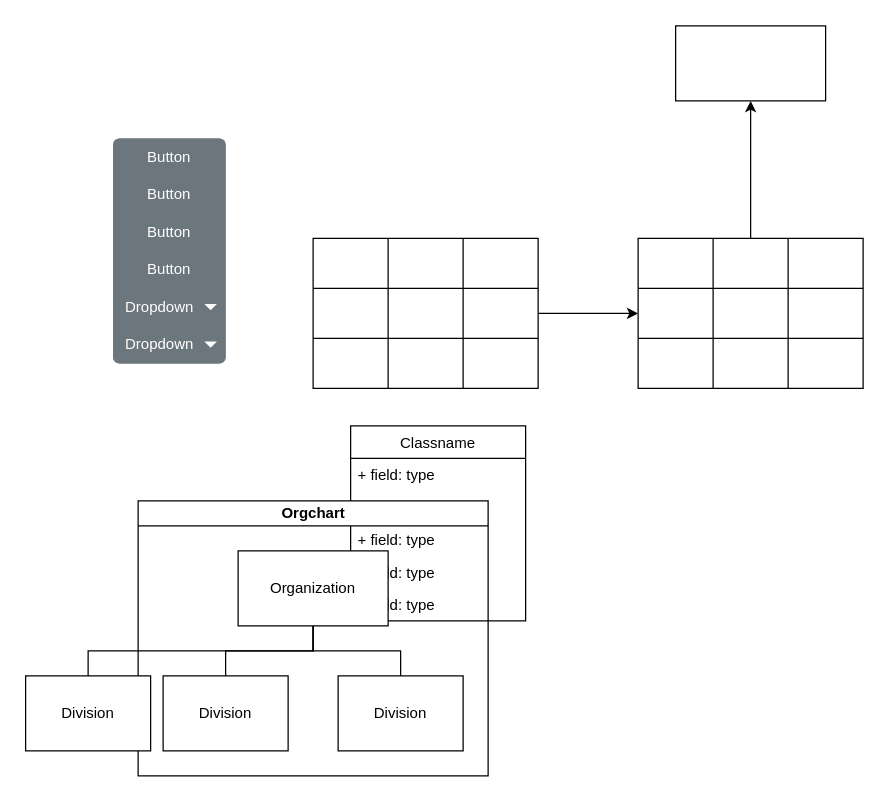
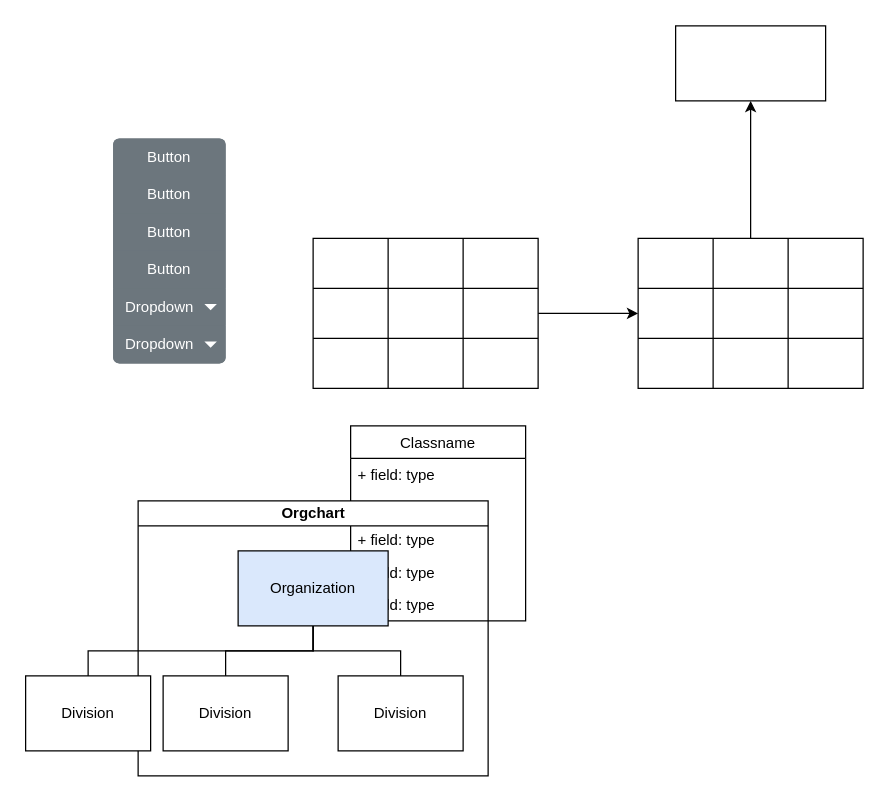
node "Organization": fillcolor #ffffff -> #dae8fc
